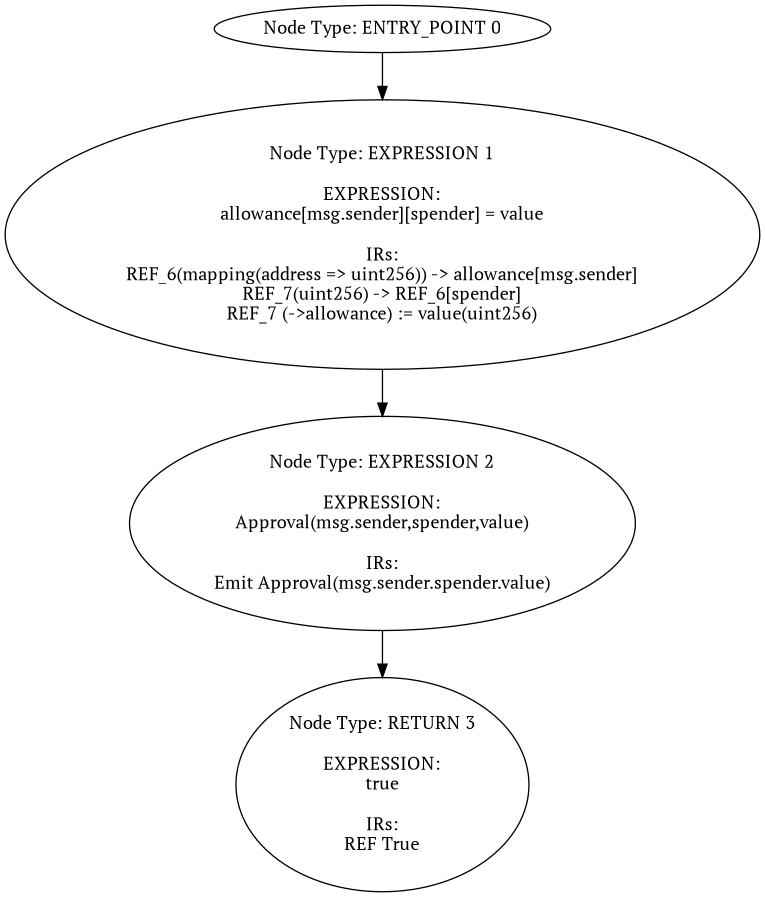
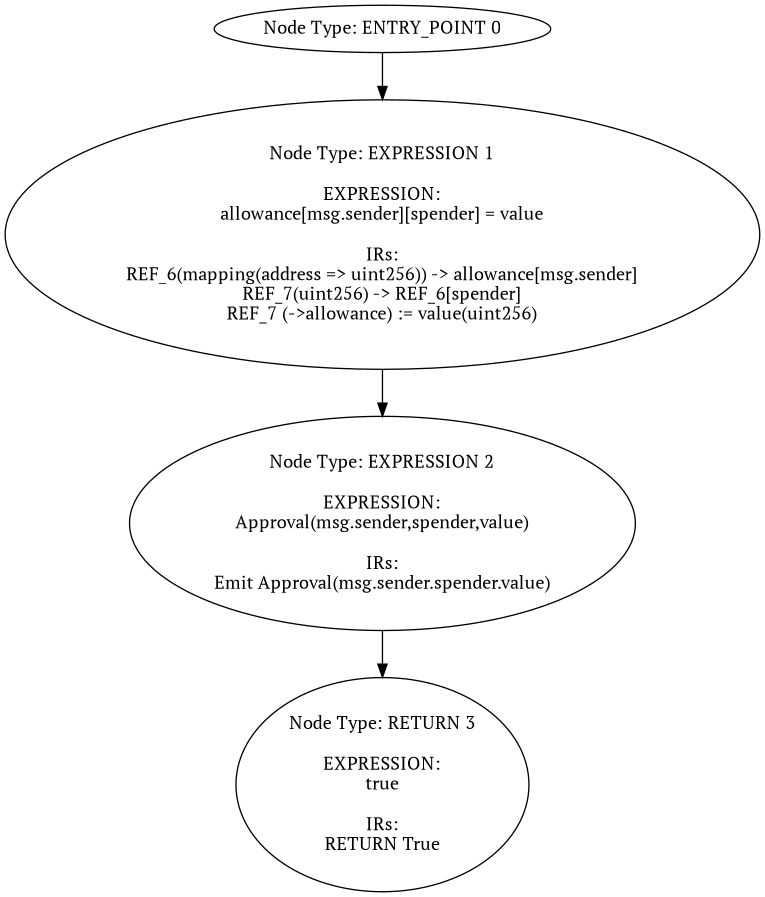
node "Node Type: RETURN 3 EXPRESSION: true IRs: REF True": label "Node Type: RETURN 3 EXPRESSION: true IRs: REF True" -> "Node Type: RETURN 3 EXPRESSION: true IRs: RETURN True"
